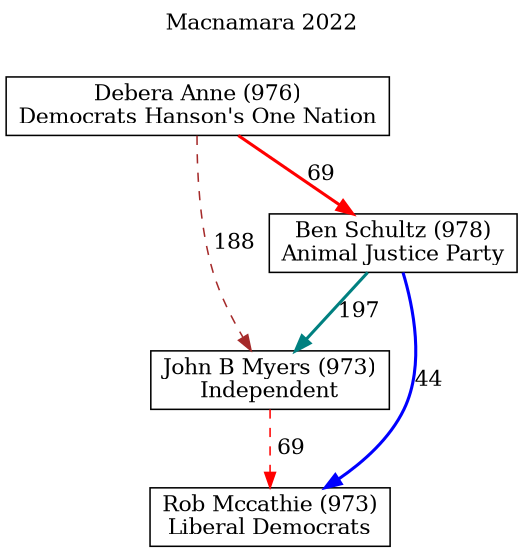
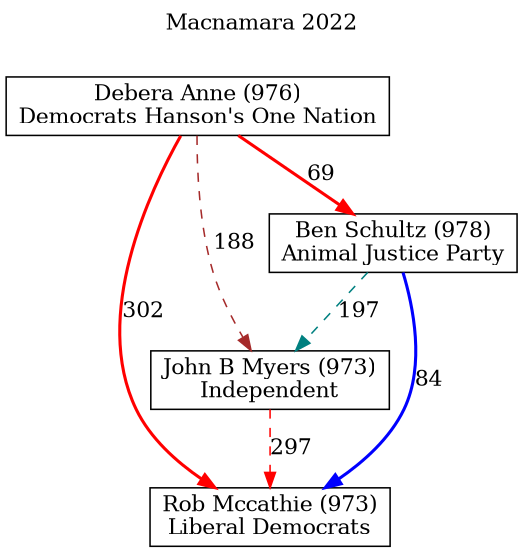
edge "Ben Schultz (978) Animal Justice Party" -> "John B Myers (973) Independent": style bold -> dashed
edge "Debera Anne (976) Democrats Hanson's One Nation" -> "Rob Mccathie (973) Liberal Democrats": added, label "302"
edge "Ben Schultz (978) Animal Justice Party" -> "Rob Mccathie (973) Liberal Democrats": label "44" -> "84"
edge "John B Myers (973) Independent" -> "Rob Mccathie (973) Liberal Democrats": label "69" -> "297"
